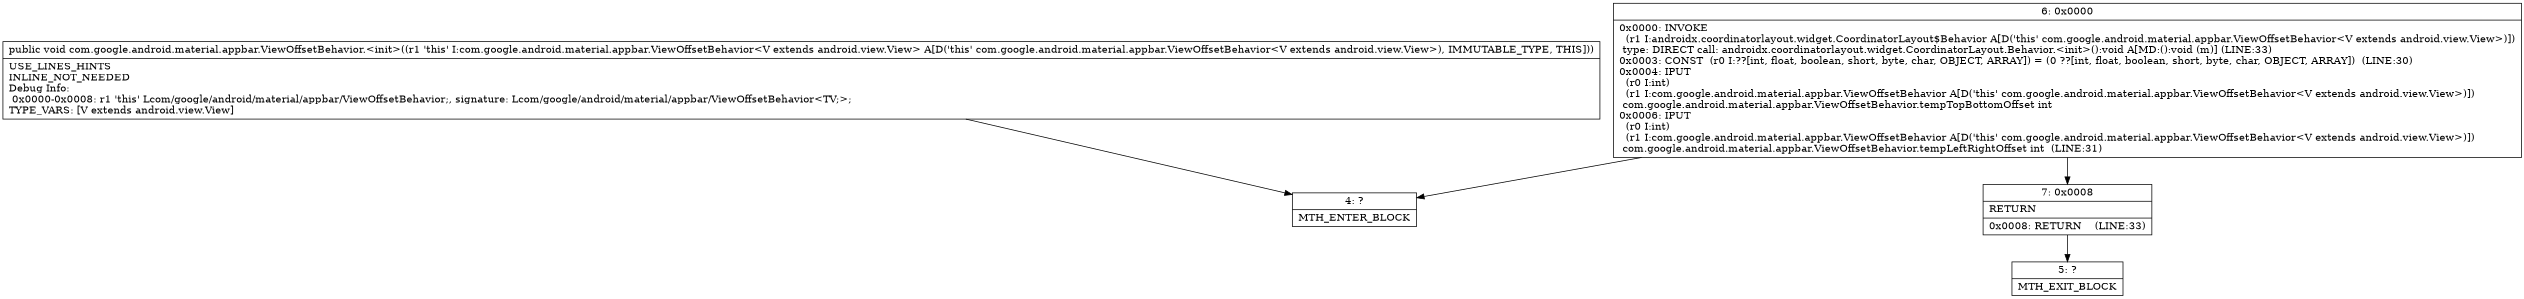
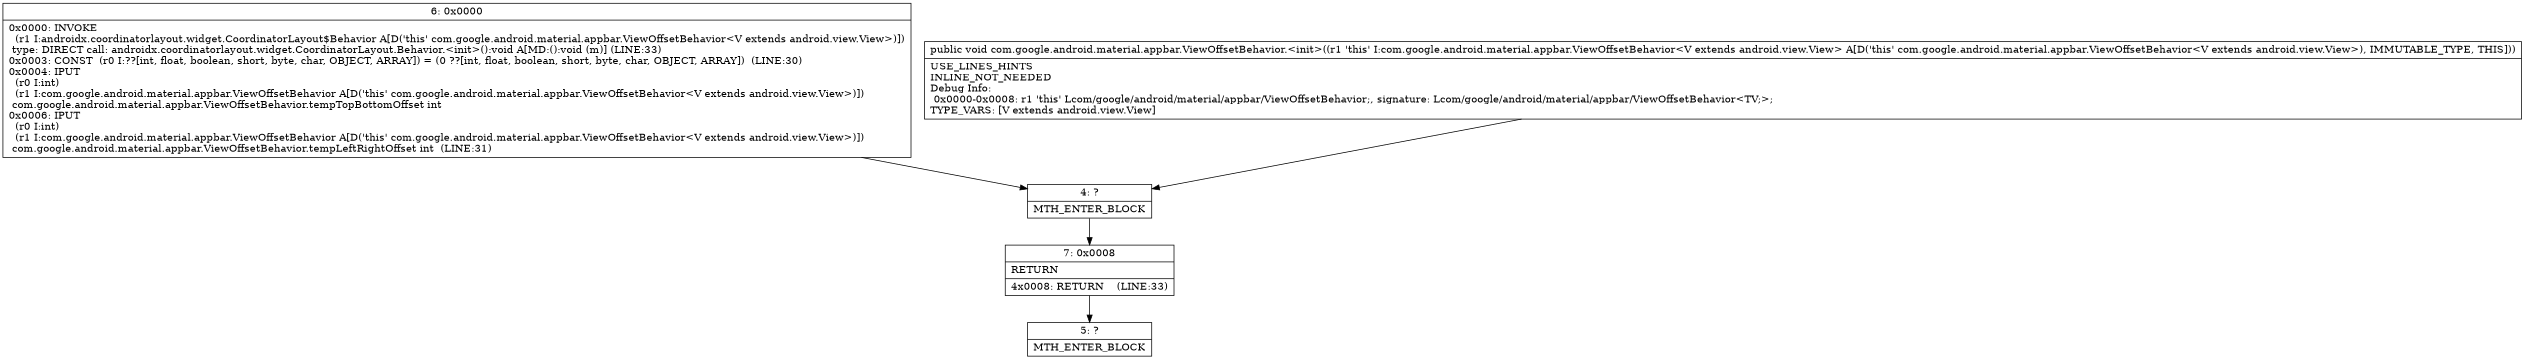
edge "6: 0x0000" -> "7: 0x0008": now "4: ?" -> "7: 0x0008"
node "7: 0x0008": text "0x0008: RETURN    (LINE:33)" -> "4x0008: RETURN    (LINE:33)"
node "5: ?": text "MTH_EXIT_BLOCK" -> "MTH_ENTER_BLOCK"
